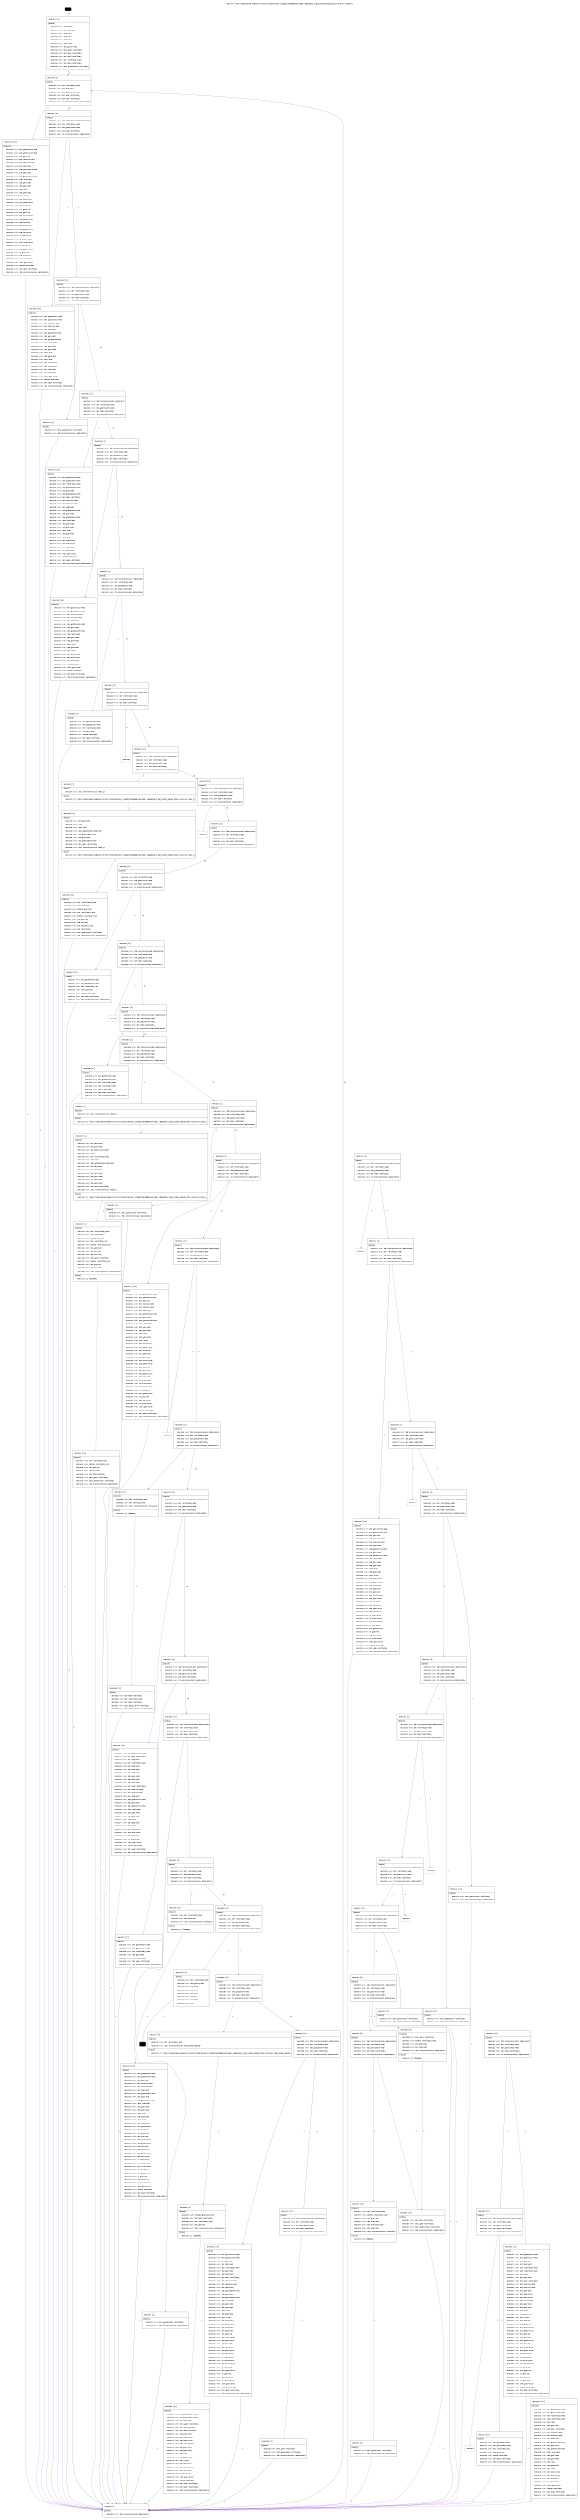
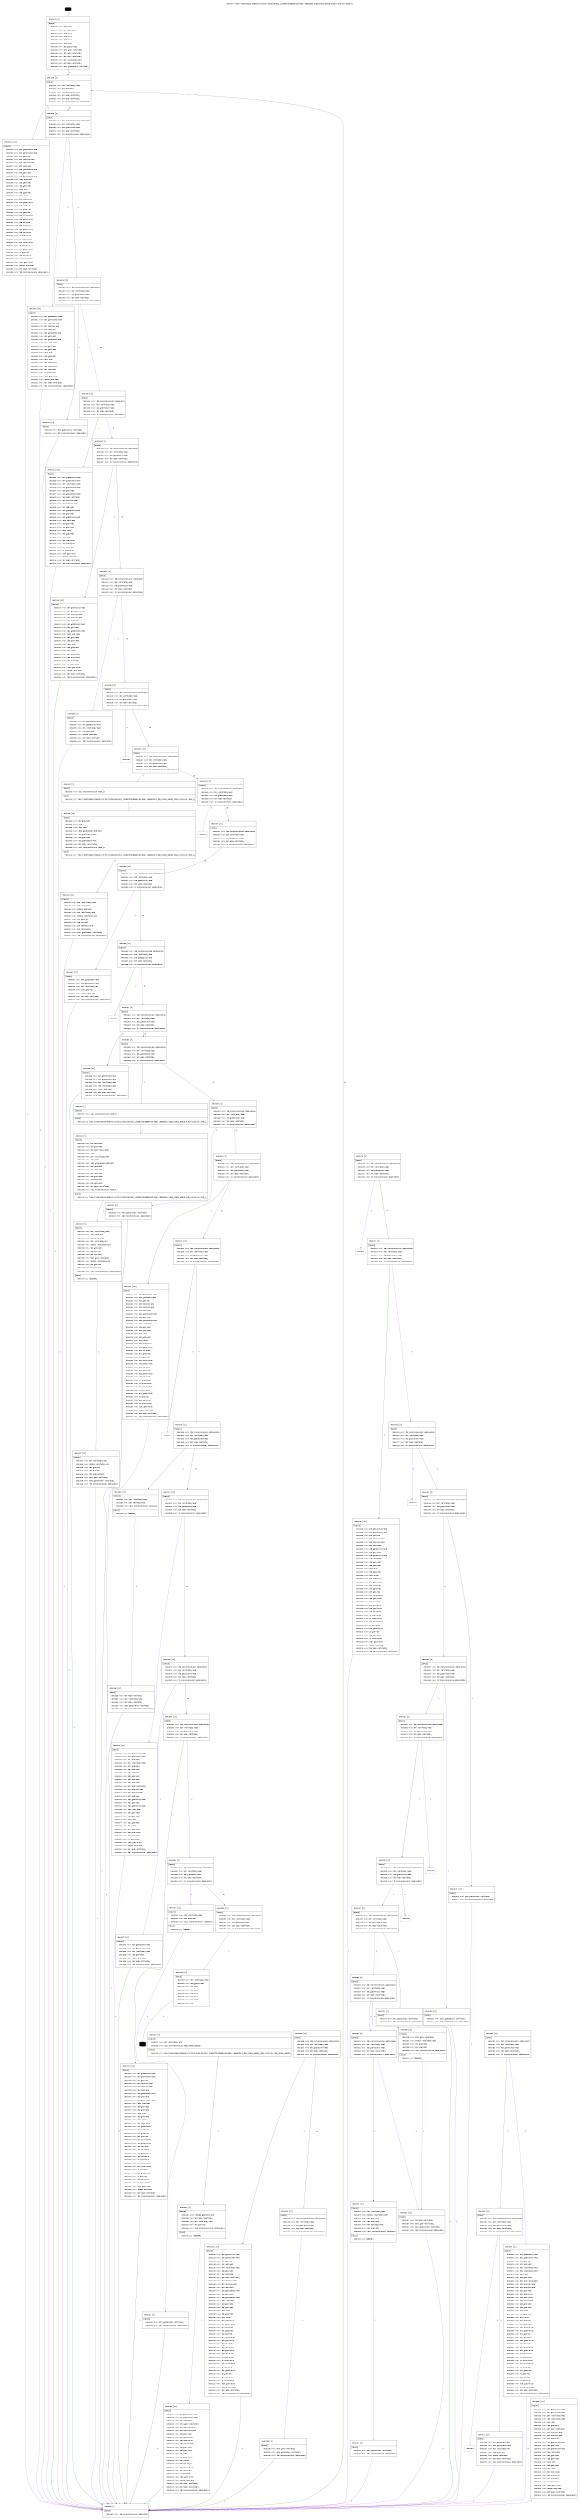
node "0x401bd4 [25]": removed
